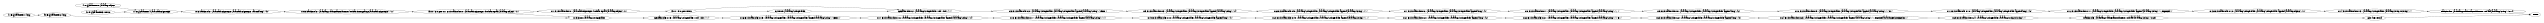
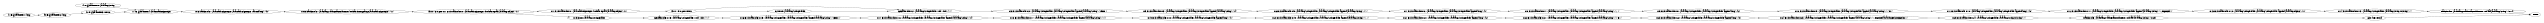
node "r4 := @parameter0: java.lang.Object": label "r4 := @parameter0: java.lang.Object" -> "r4 := @parameter0: java.lang.String"
node "r1 := @parameter4: java.math.BigInteger": label "r1 := @parameter4: java.math.BigInteger" -> "r1 := @parameter4: javaT.math.BigInteger"
edge "l9 := @parameter2: long" -> "$r15 = new java.lang.StringBuilder": now "l9 := @parameter2: long" -> "l0 := @parameter3: return"
